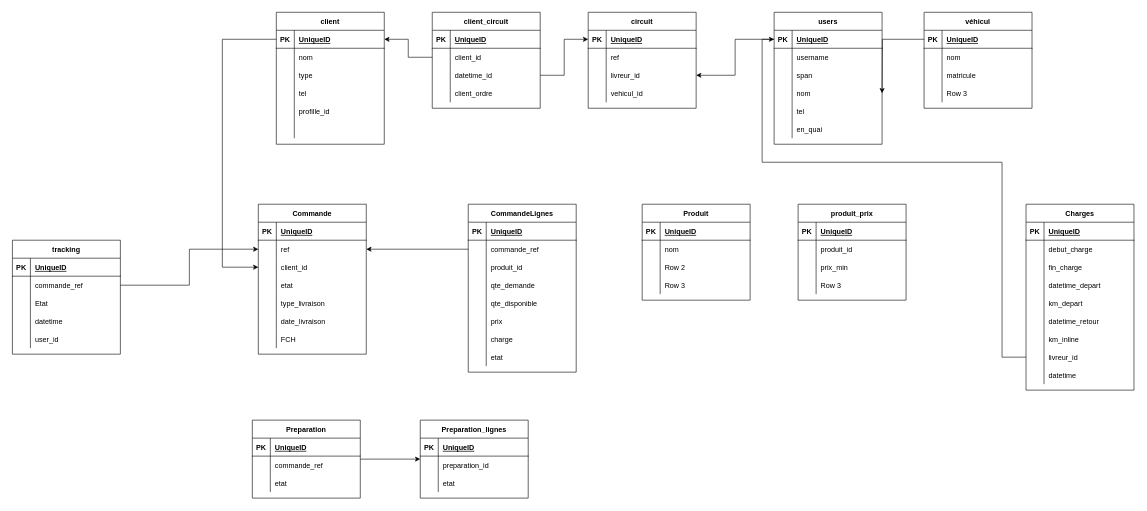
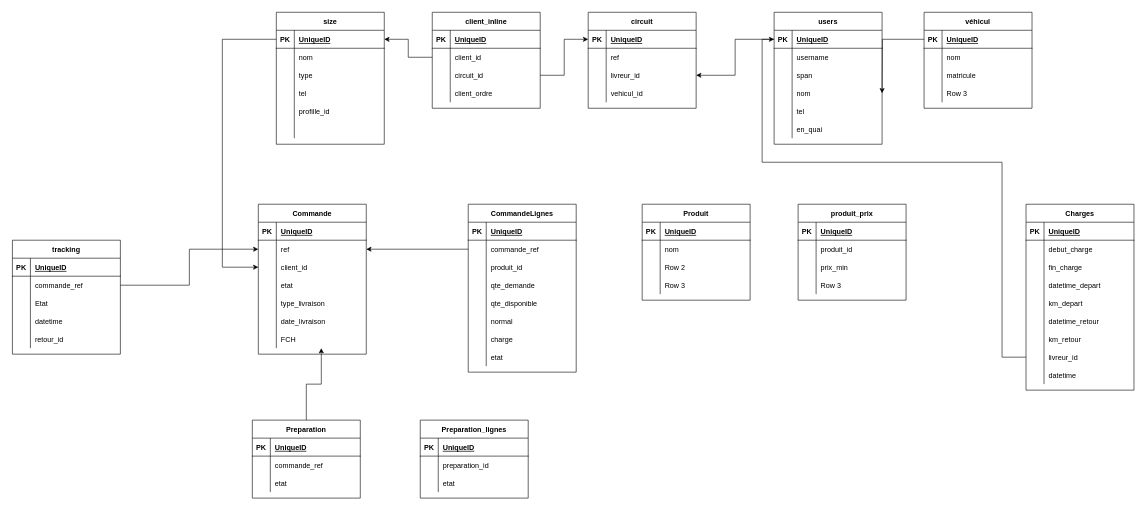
node "client": label "client" -> "size"
node "client_circuit": label "client_circuit" -> "client_inline"
node "datetime_id": label "datetime_id" -> "circuit_id"
node "prix": label "prix" -> "normal"
node "user_id": label "user_id" -> "retour_id"
node "km_inline": label "km_inline" -> "km_retour"
edge "Preparation" -> "Preparation_lignes": now "Preparation" -> "FCH"
